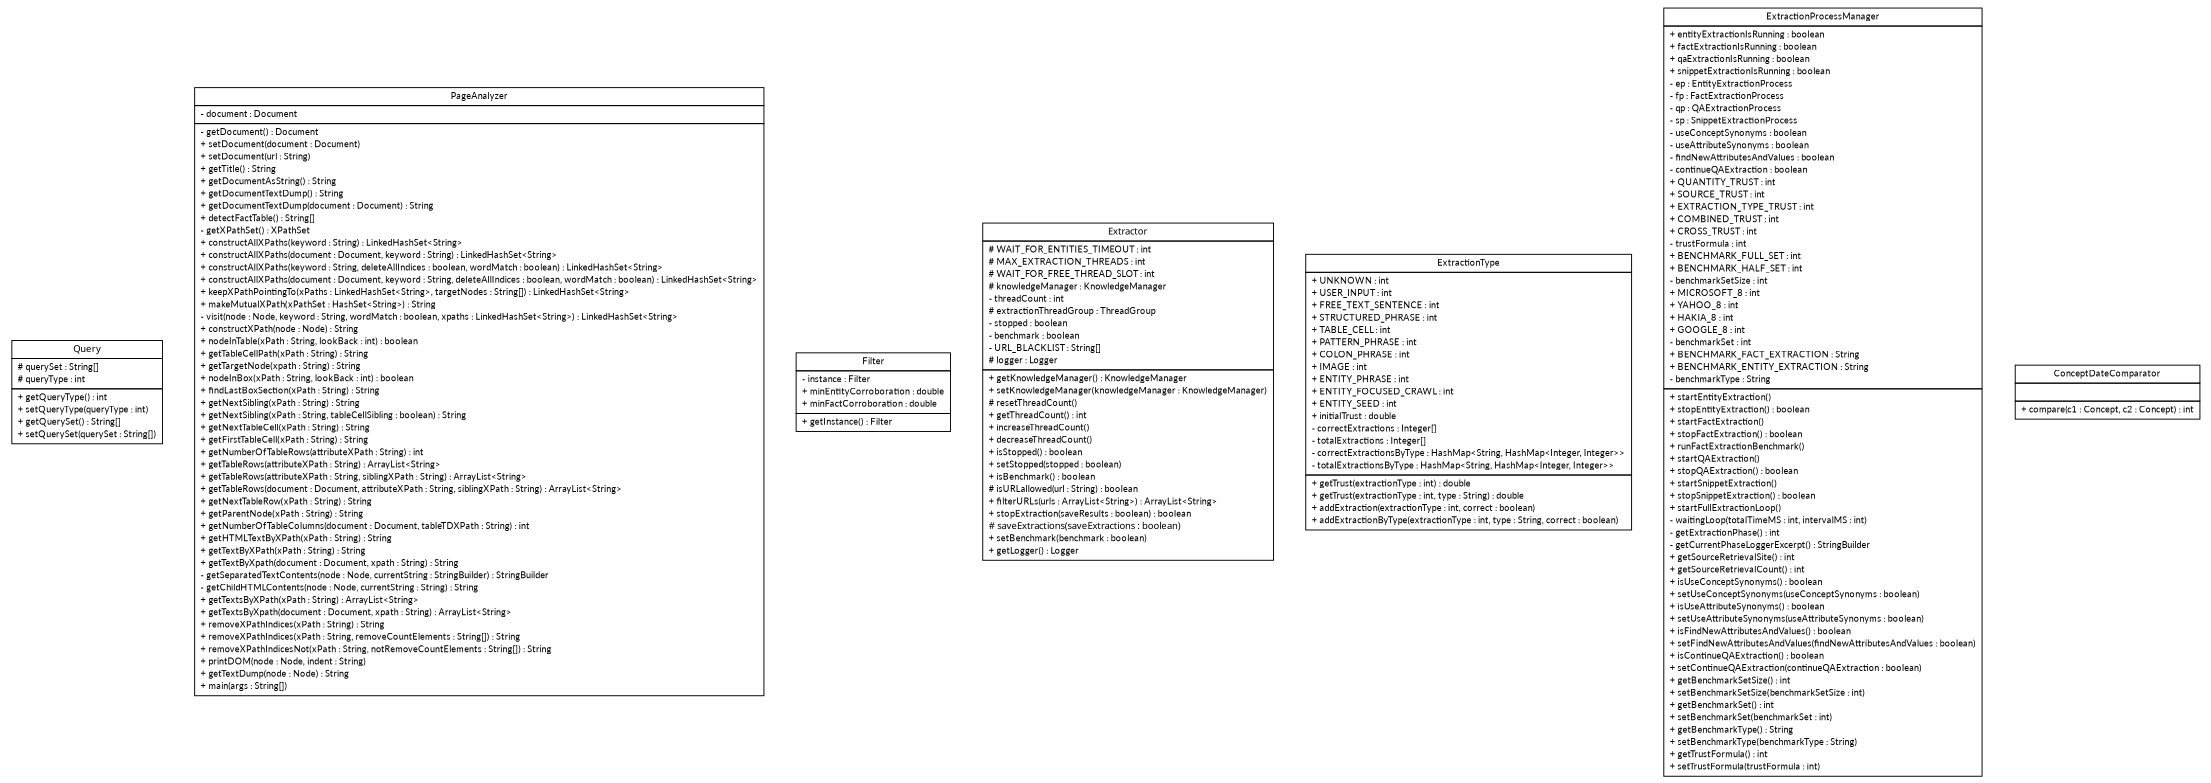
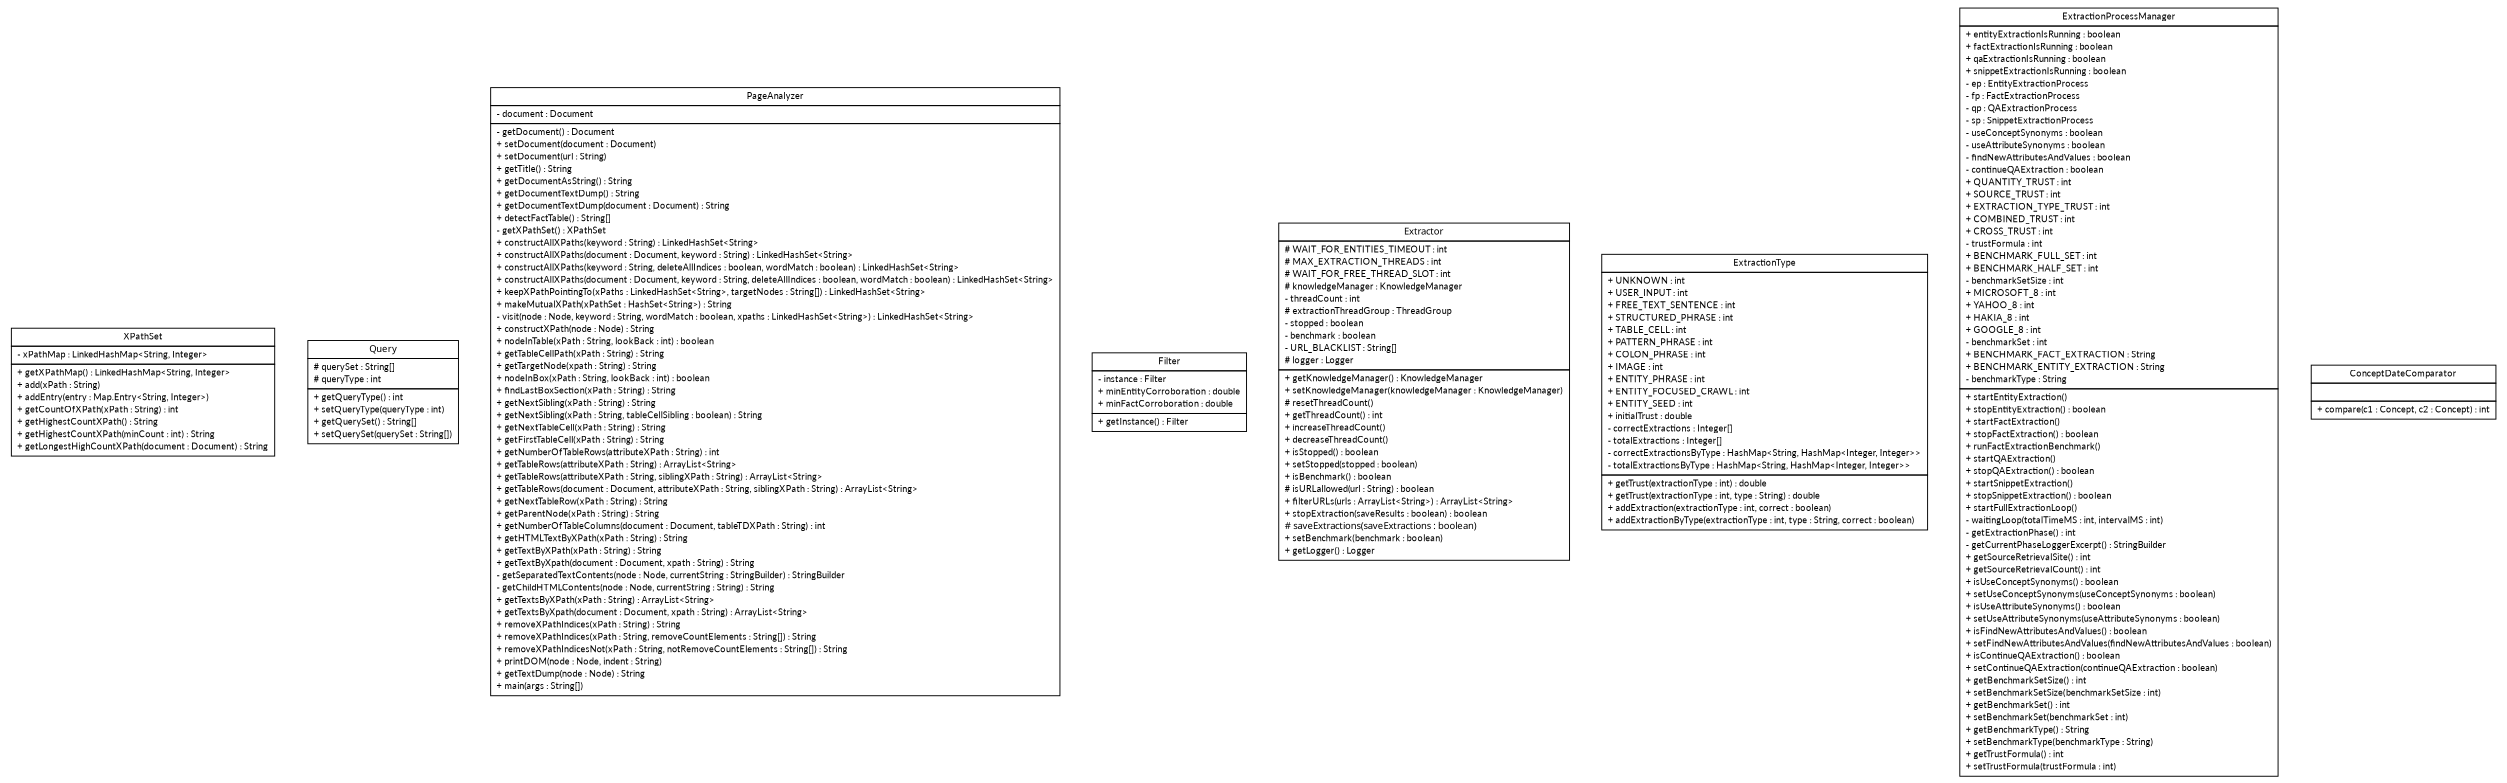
node "XPathSet": added
